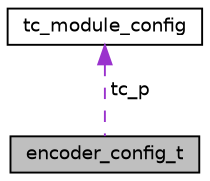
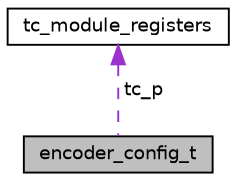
node "tc_module_config": label "tc_module_config" -> "tc_module_registers"
